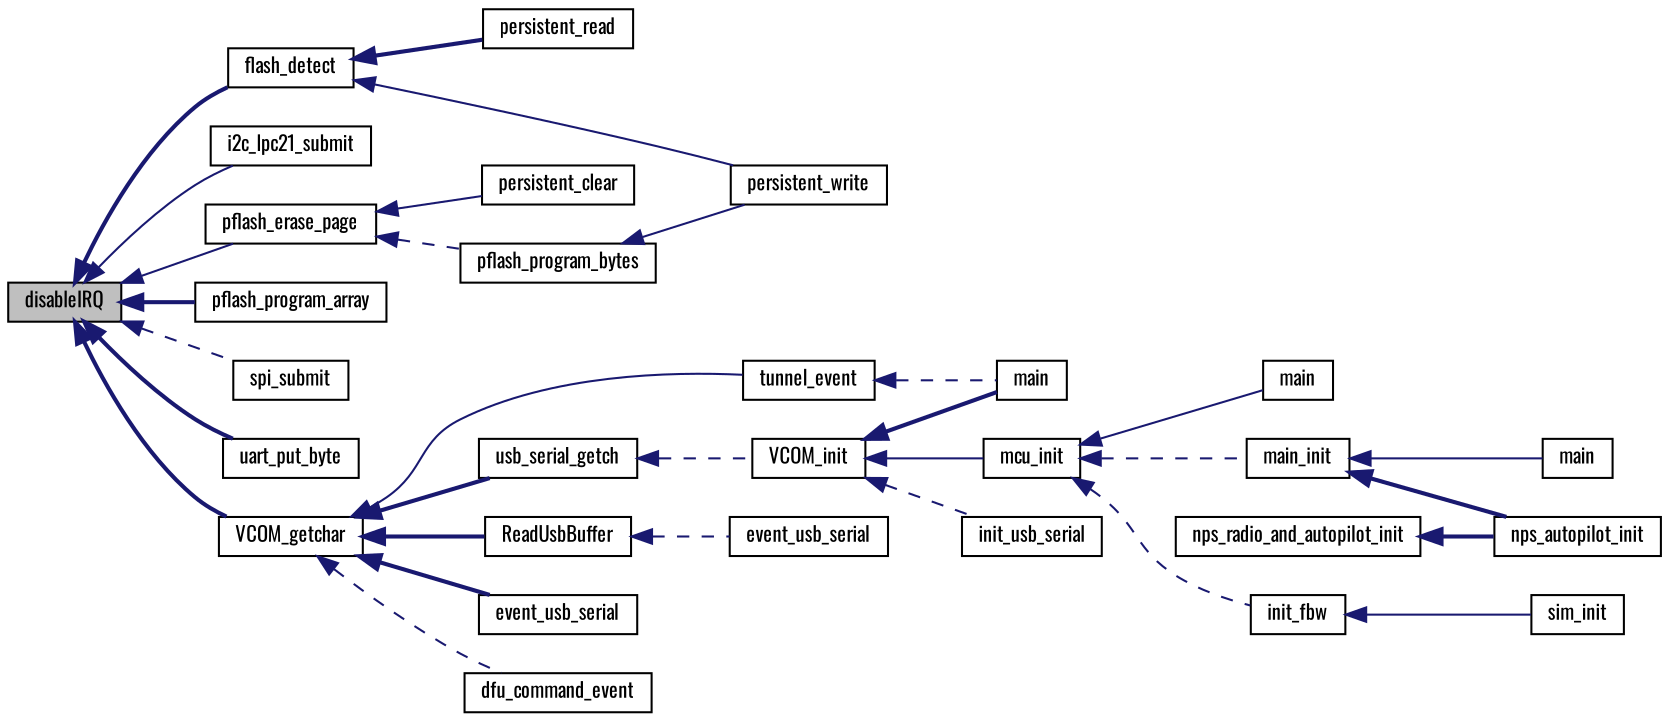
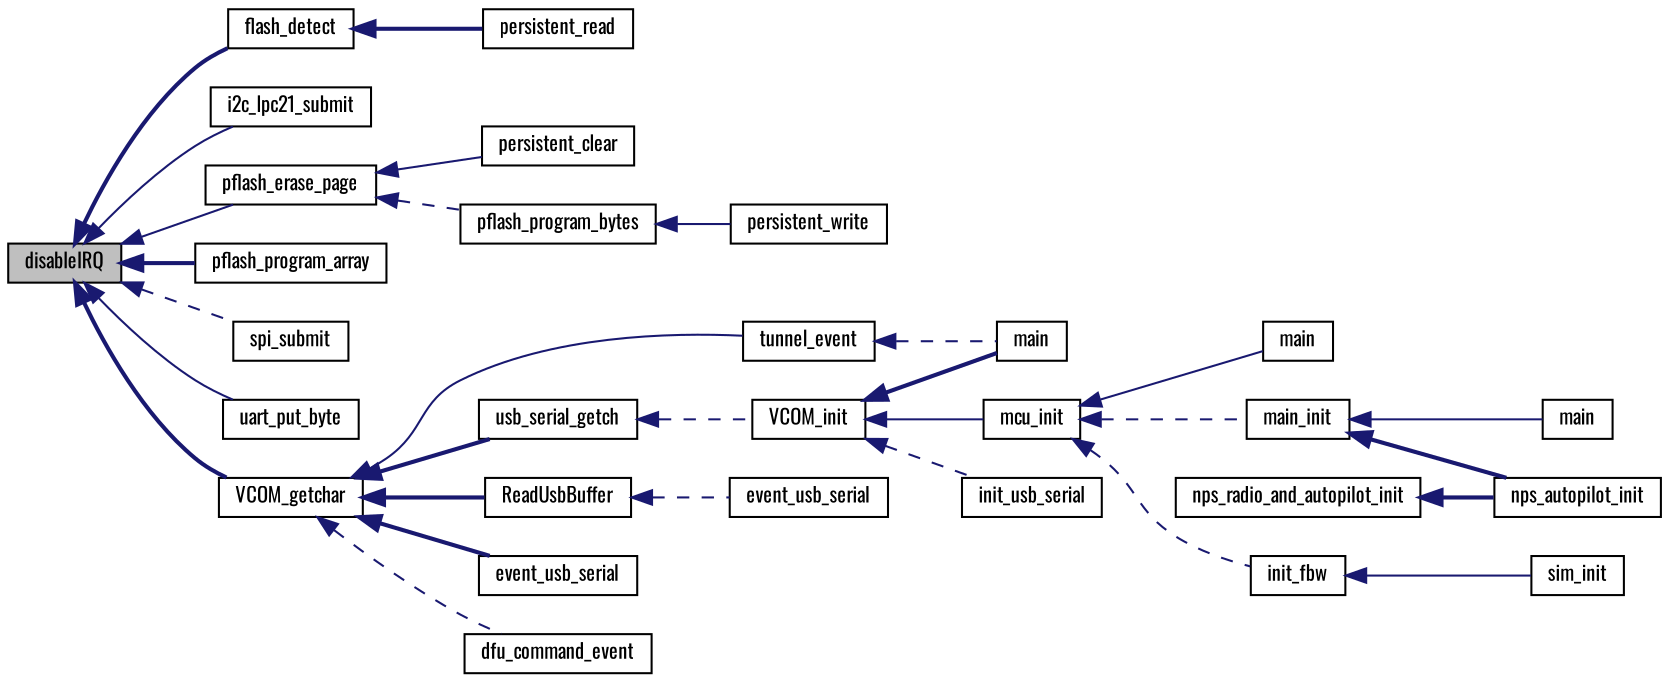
edge "persistent_write" -> "flash_detect": removed
edge "uart_put_byte" -> "disableIRQ": style bold -> solid
